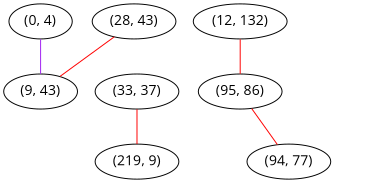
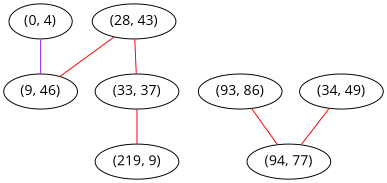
node "(12, 132)": removed
edge "(28, 43)" -- "(33, 37)": added
node "(9, 43)": label "(9, 43)" -> "(9, 46)"
node "(95, 86)": label "(95, 86)" -> "(93, 86)"
node "(34, 49)": added
